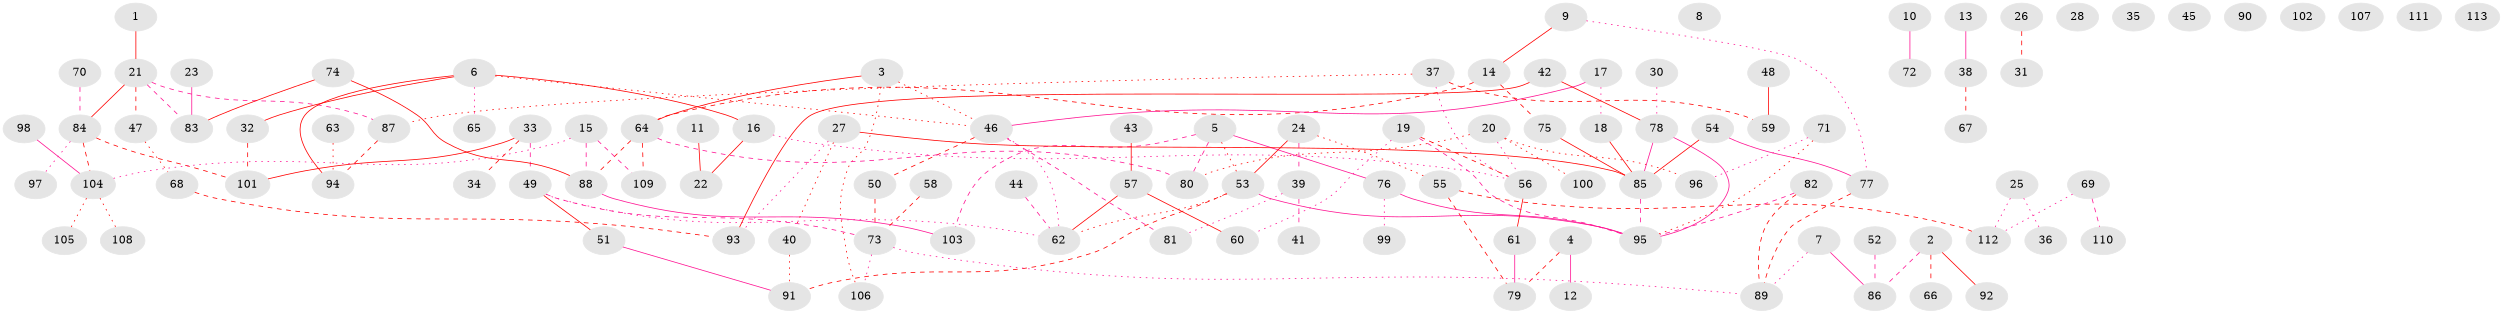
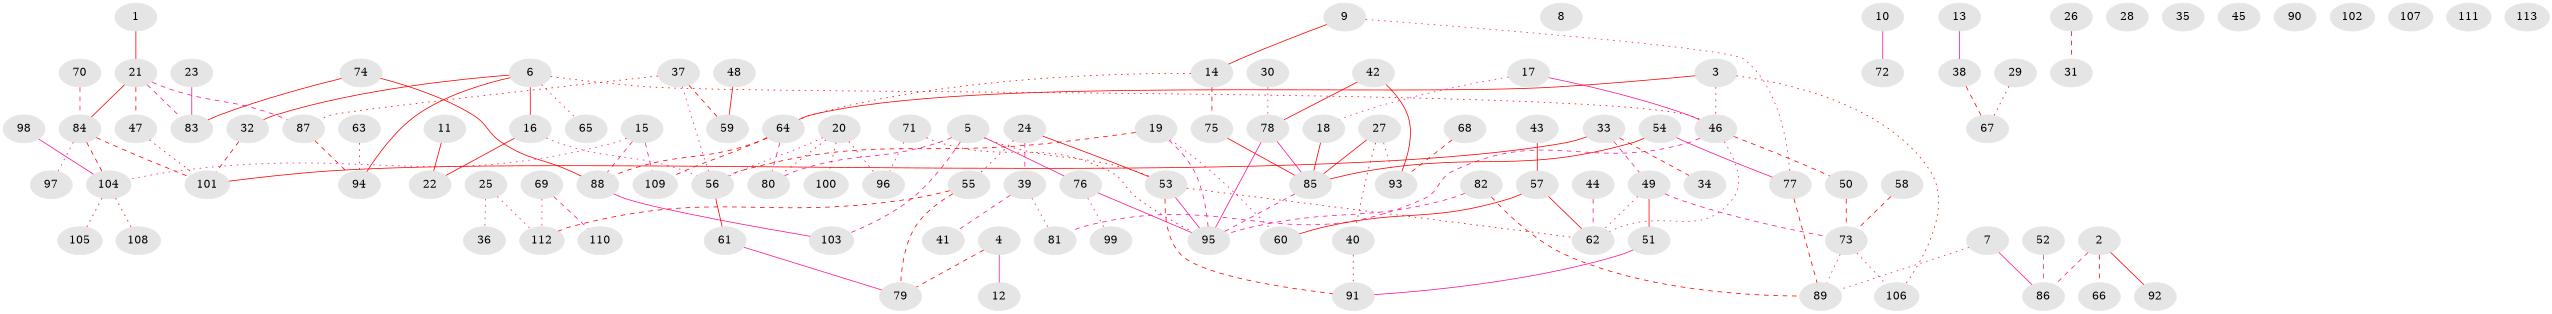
node "29": added
edge "14" -- "64": style dashed -> dotted
edge "47" -- "68": now "47" -- "101"
